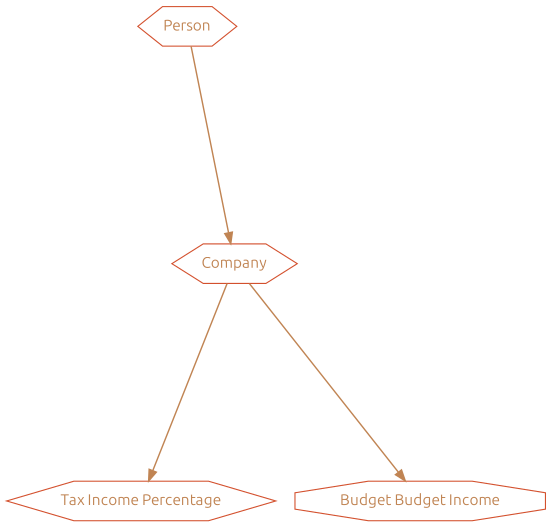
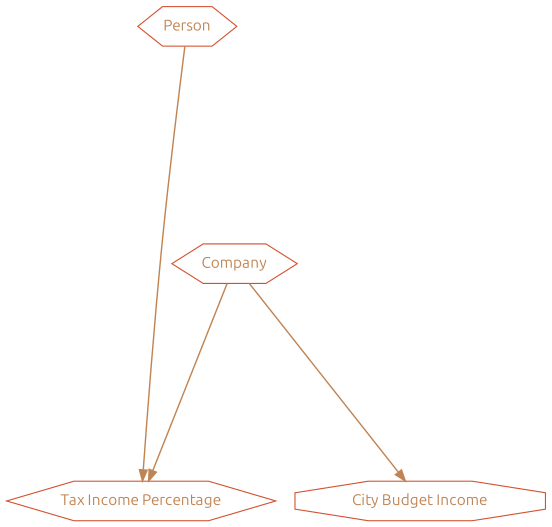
edge "Person" -> "Company": now "Person" -> "Tax Income Percentage"
node "Budget Budget Income": label "Budget Budget Income" -> "City Budget Income"
